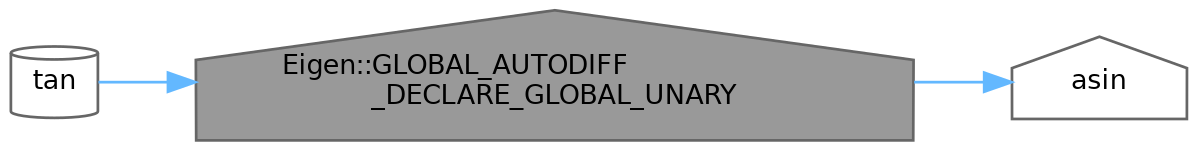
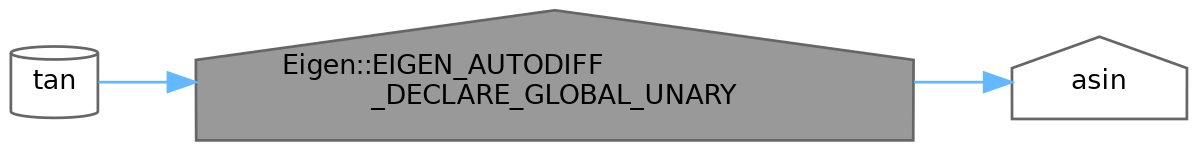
node "Eigen::GLOBAL_AUTODIFF _DECLARE_GLOBAL_UNARY": label "Eigen::GLOBAL_AUTODIFF _DECLARE_GLOBAL_UNARY" -> "Eigen::EIGEN_AUTODIFF _DECLARE_GLOBAL_UNARY"
